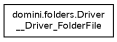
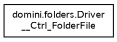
node "domini.folders.Driver __Driver_FolderFile": label "domini.folders.Driver __Driver_FolderFile" -> "domini.folders.Driver __Ctrl_FolderFile"
